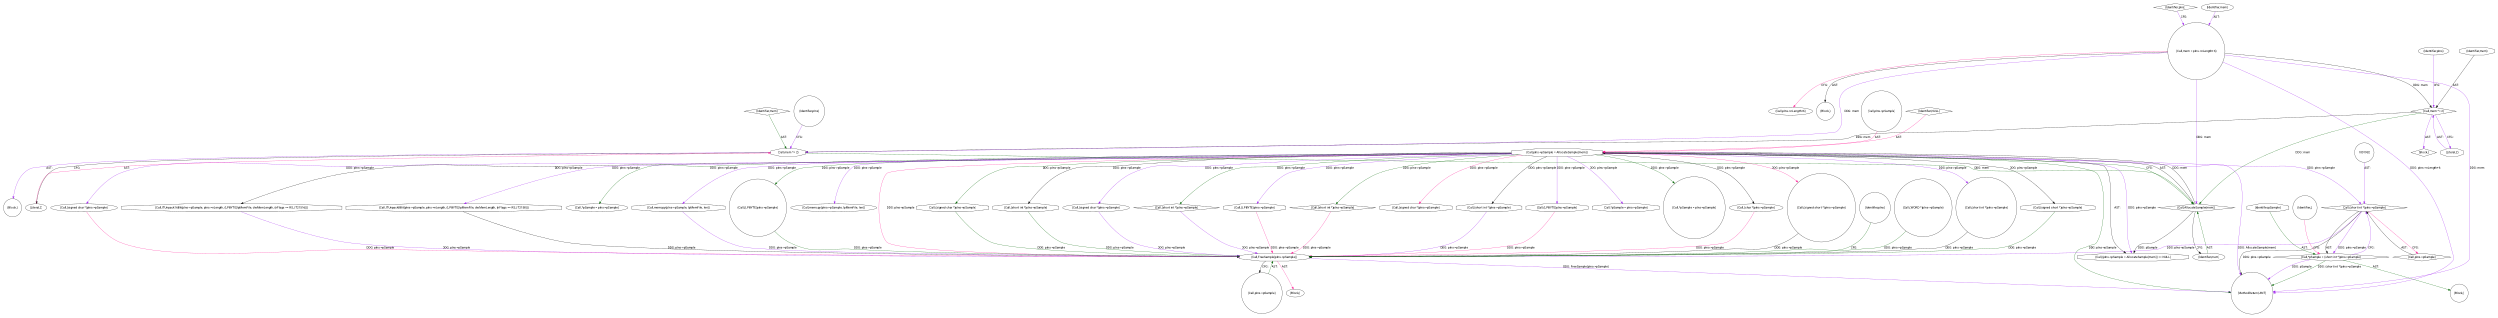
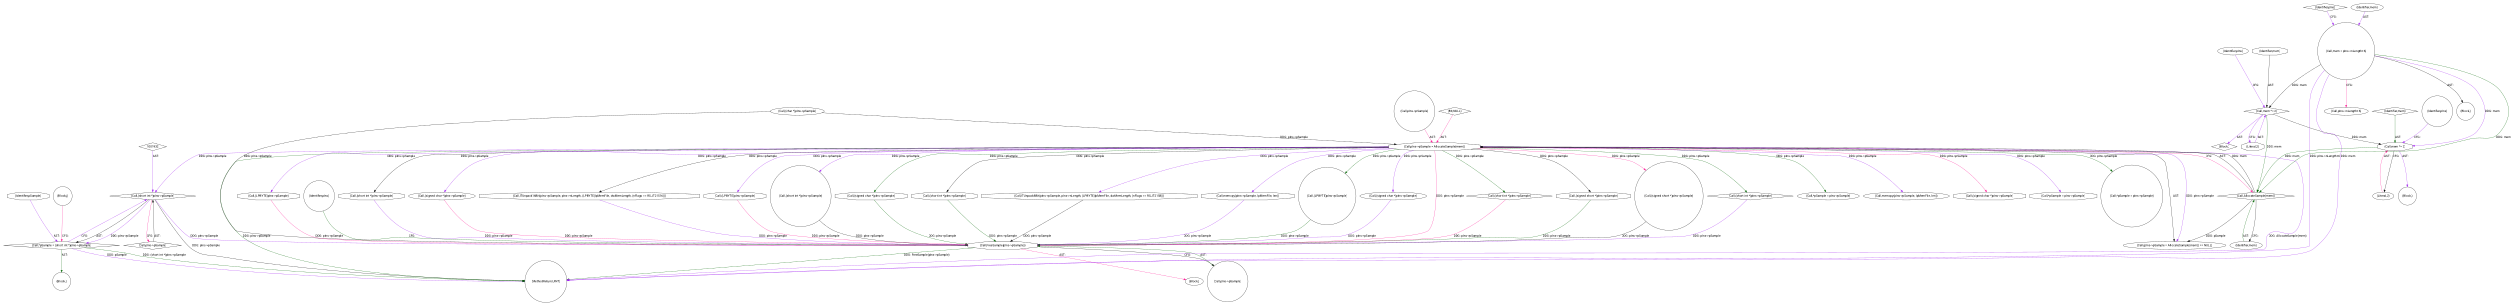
node "(Identifier,NULL)": label "(Identifier,NULL)" -> "(Bit,NULL)"
edge "(Call,mem = pIns->nLength+6)" -> "(Call,AllocateSample(mem))": color purple -> darkgreen
node "1001932": shape circle -> diamond
edge "(Call,pIns->pSample = AllocateSample(mem))" -> "(Call,AllocateSample(mem))": color darkgreen -> deeppink
edge "(Call,pIns->pSample = AllocateSample(mem))" -> "(Call,(char *)pIns->pSample)": reversed
node "(Call,(WORD *)pIns->pSample)": removed
node "(Identifier,j)": label "(Identifier,j)" -> "(Block,j)"
edge "(Identifier,pSample)" -> "(Call,*pSample = (short int *)pIns->pSample)": color darkgreen -> purple
edge "(Call,(char *)pIns->pSample)" -> "(Call,FreeSample(pIns->pSample))": color deeppink -> black
node "(Call,(pIns->pSample = AllocateSample(mem)) == NULL)": shape octagon -> ellipse
edge "(Call,FreeSample(pIns->pSample))" -> "(MethodReturn,UINT)": color purple -> darkgreen
